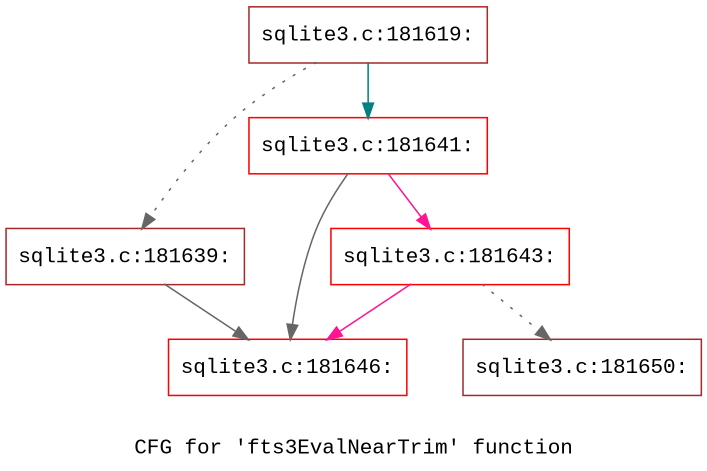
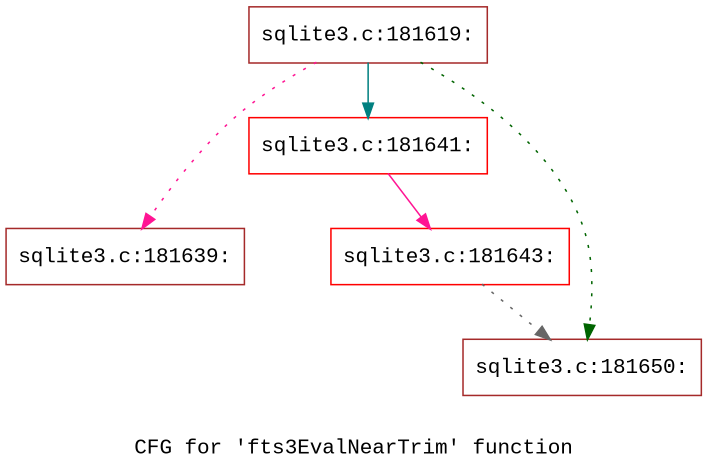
edge "sqlite3.c:181619:" -> "sqlite3.c:181639:": color gray40 -> deeppink
edge "sqlite3.c:181619:" -> "sqlite3.c:181650:": added
node "sqlite3.c:181646:": removed
